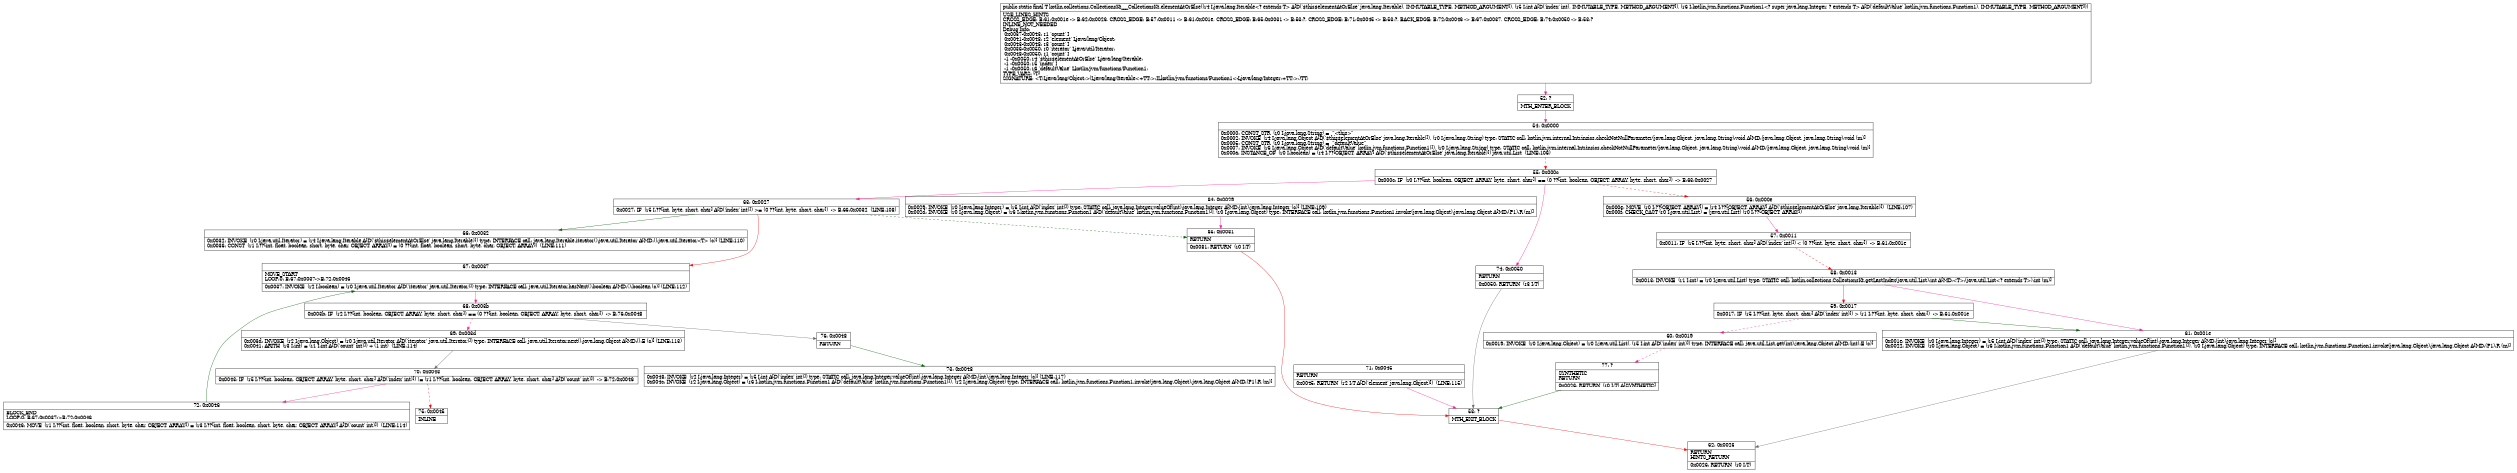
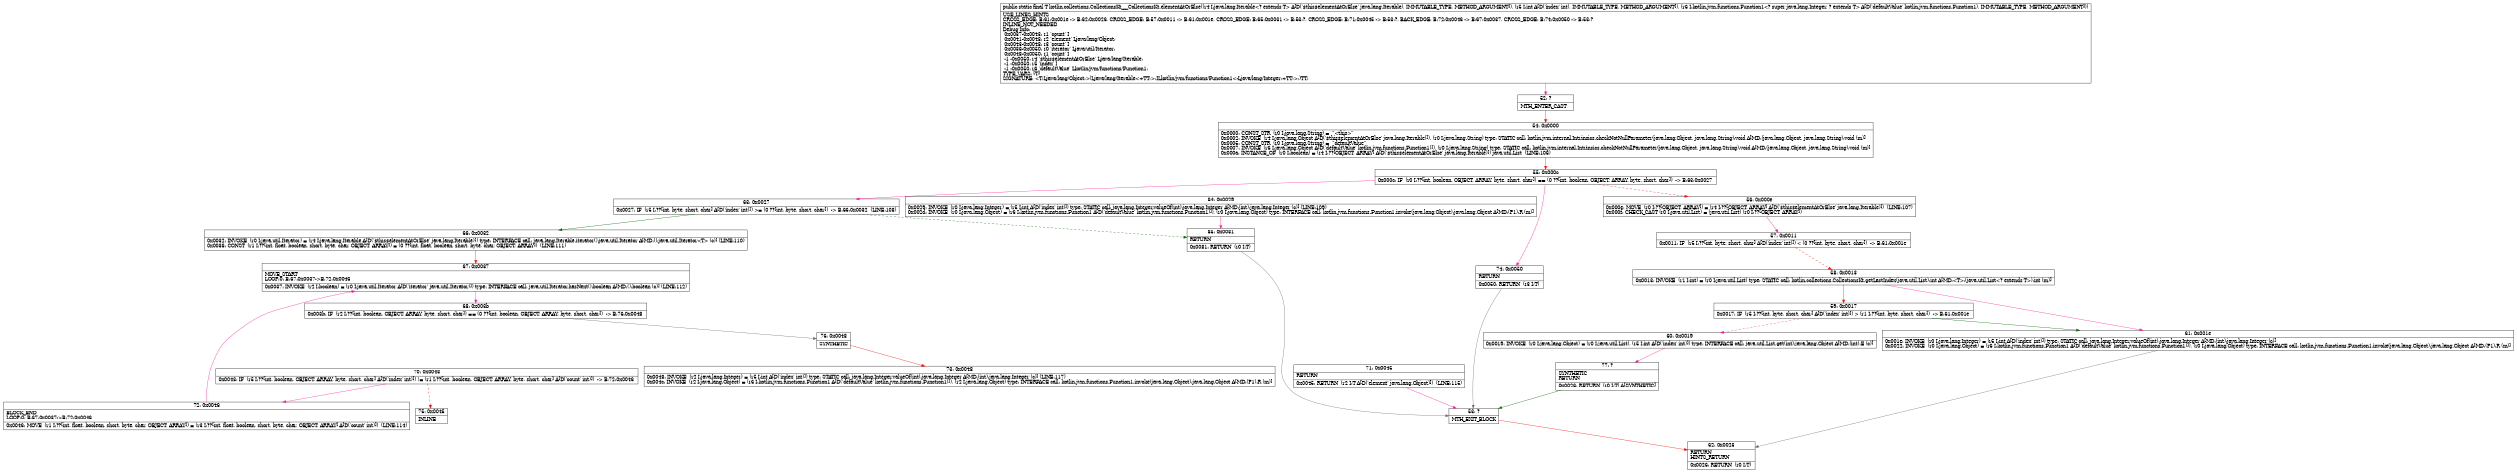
node "52: ?": text "MTH_ENTER_BLOCK" -> "MTH_ENTER_CAST"
edge "52: ?" -> "54: 0x0000": color deeppink -> red
edge "54: 0x0000" -> "55: 0x000c": style dashed -> solid
edge "63: 0x0027" -> "67: 0x0037": now "66: 0x0032" -> "67: 0x0037"
edge "72: 0x0046" -> "67: 0x0037": color darkgreen -> deeppink
node "69: 0x003d": removed
node "76: 0x0048": text "RETURN" -> "SYNTHETIC"
edge "60: 0x0019" -> "77: ?": style dashed -> solid
edge "76: 0x0048" -> "73: 0x0048": color darkgreen -> red
edge "65: 0x0031" -> "53: ?": color red -> gray40
